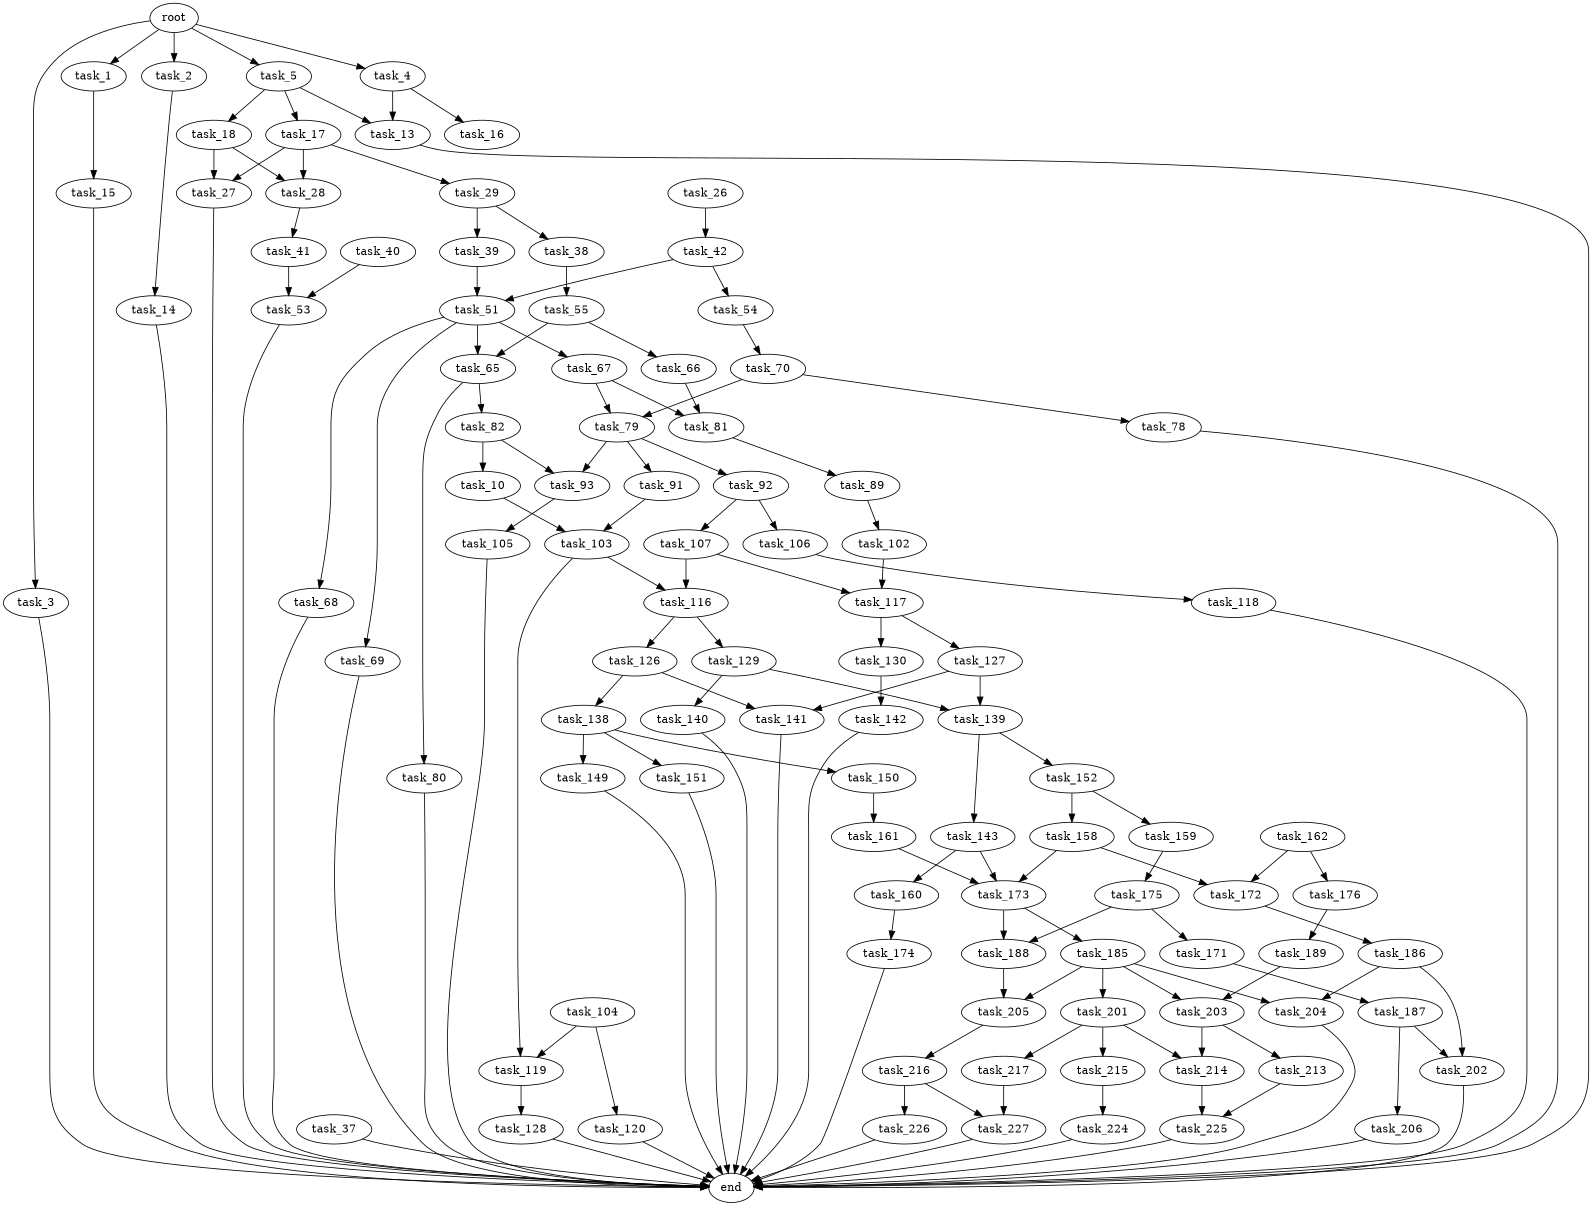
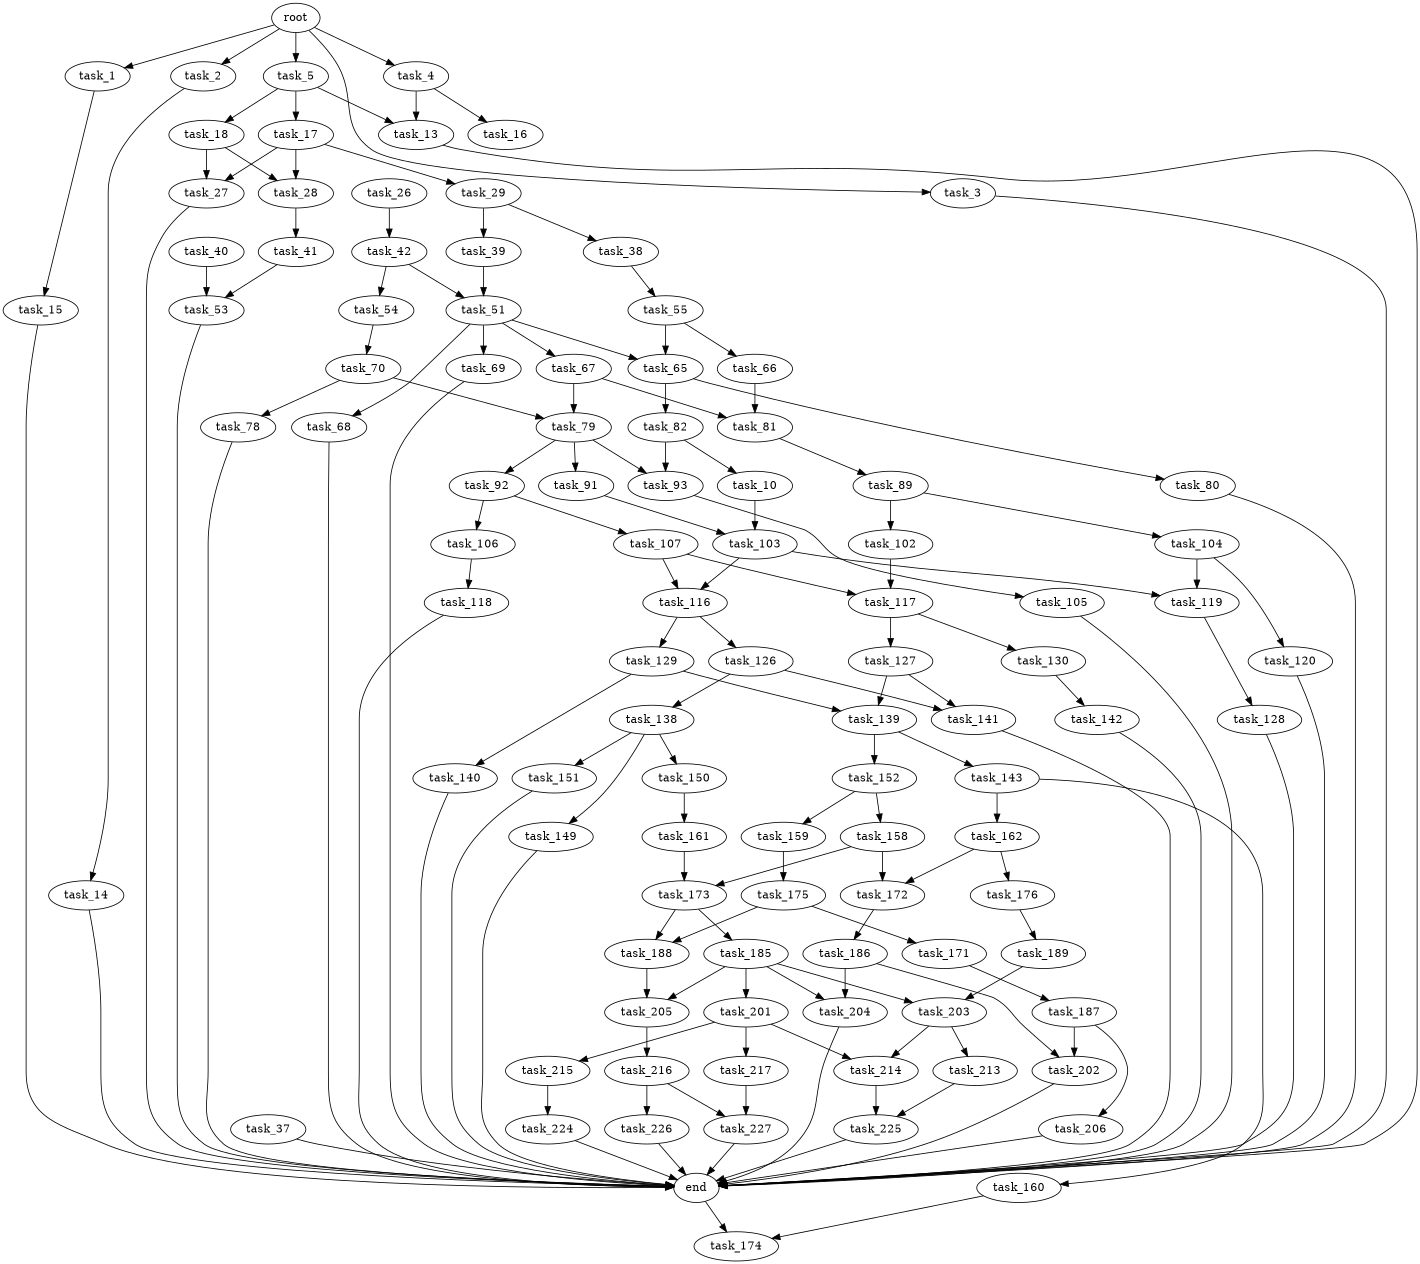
edge "task_89" -> "task_104": added
edge "task_143" -> "task_173": now "task_143" -> "task_162"
edge "task_174" -> "end": reversed
